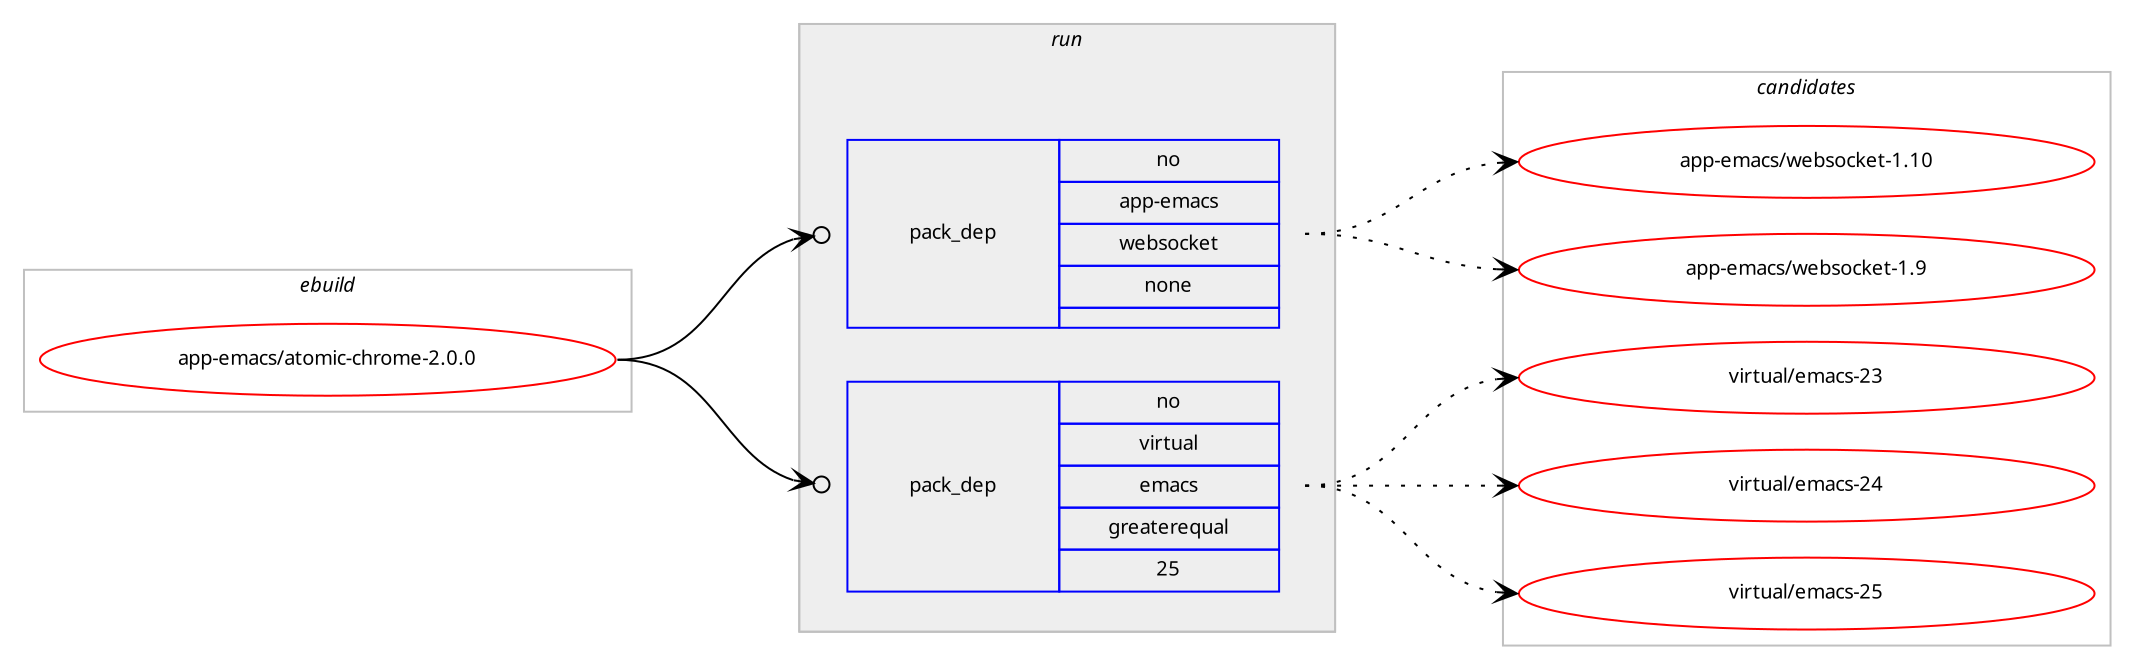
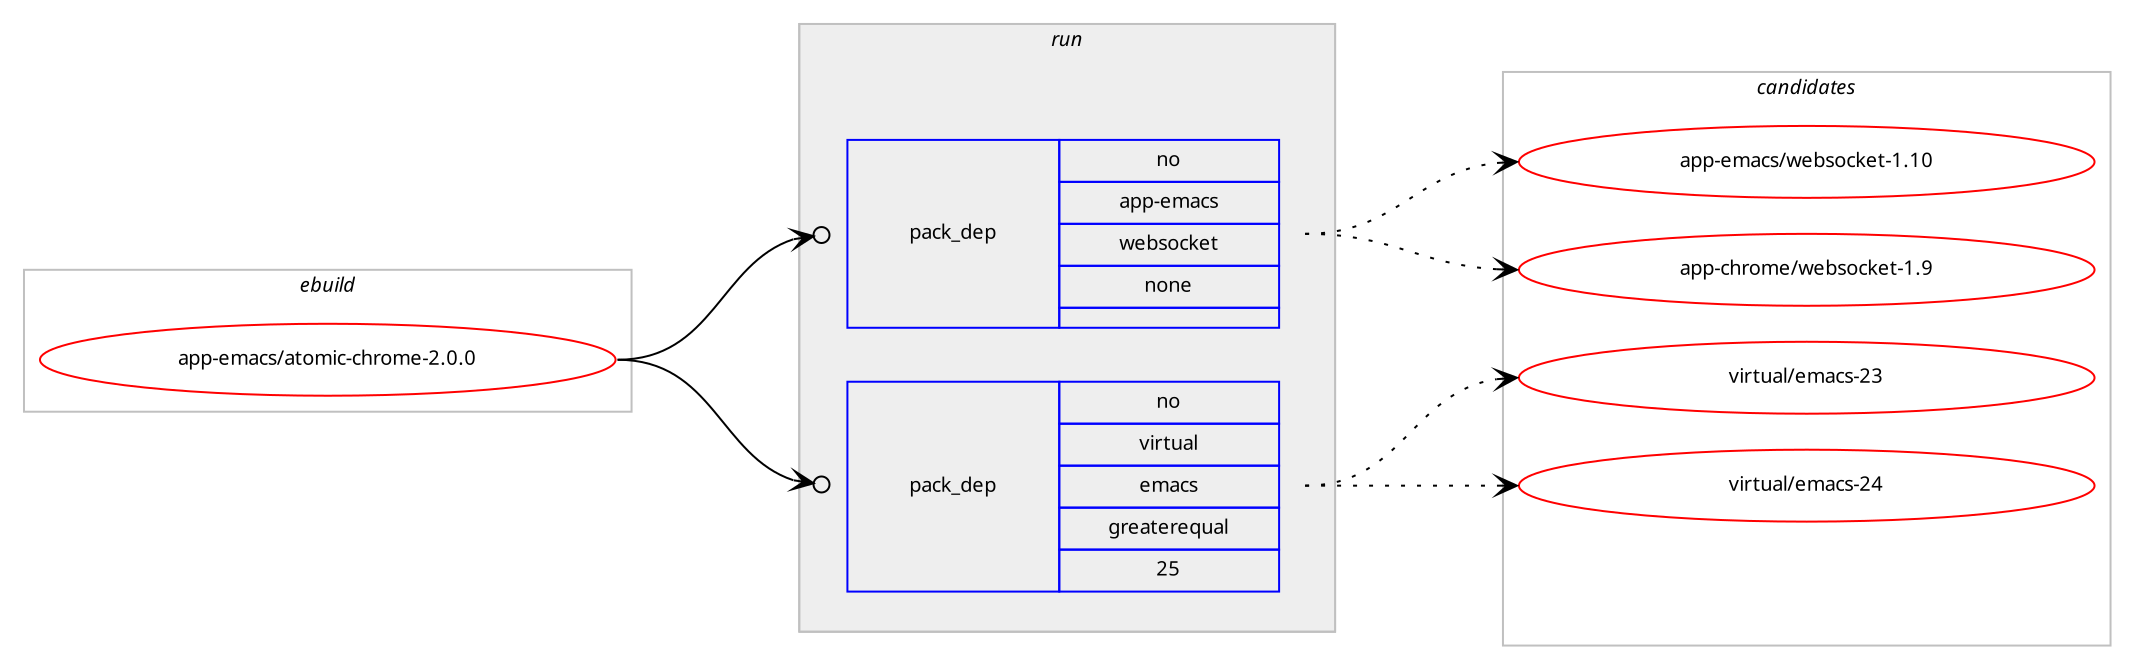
node "app-emacs/websocket-1.9": label "app-emacs/websocket-1.9" -> "app-chrome/websocket-1.9"
node "virtual/emacs-25": removed
